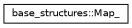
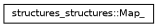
node "base_structures::Map_": label "base_structures::Map_" -> "structures_structures::Map_"
